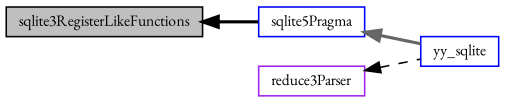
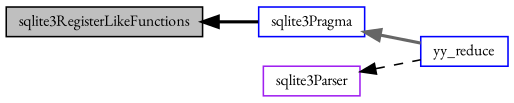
node "sqlite5Pragma": label "sqlite5Pragma" -> "sqlite3Pragma"
node "yy_sqlite": label "yy_sqlite" -> "yy_reduce"
node "reduce3Parser": label "reduce3Parser" -> "sqlite3Parser"
